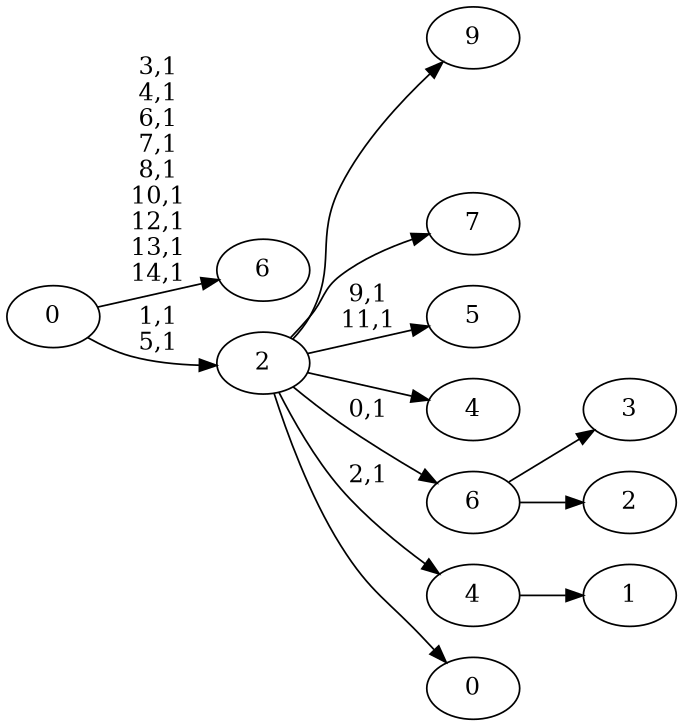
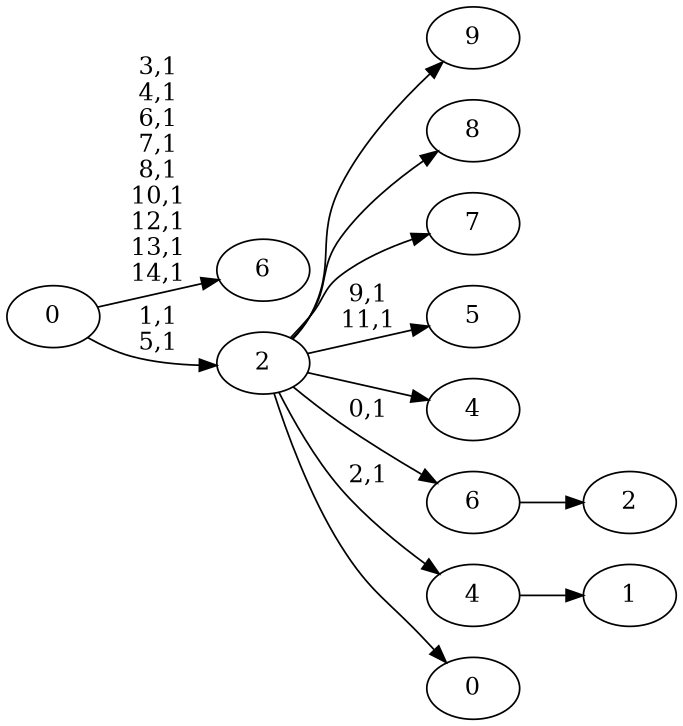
node "8": added
node "3": removed
